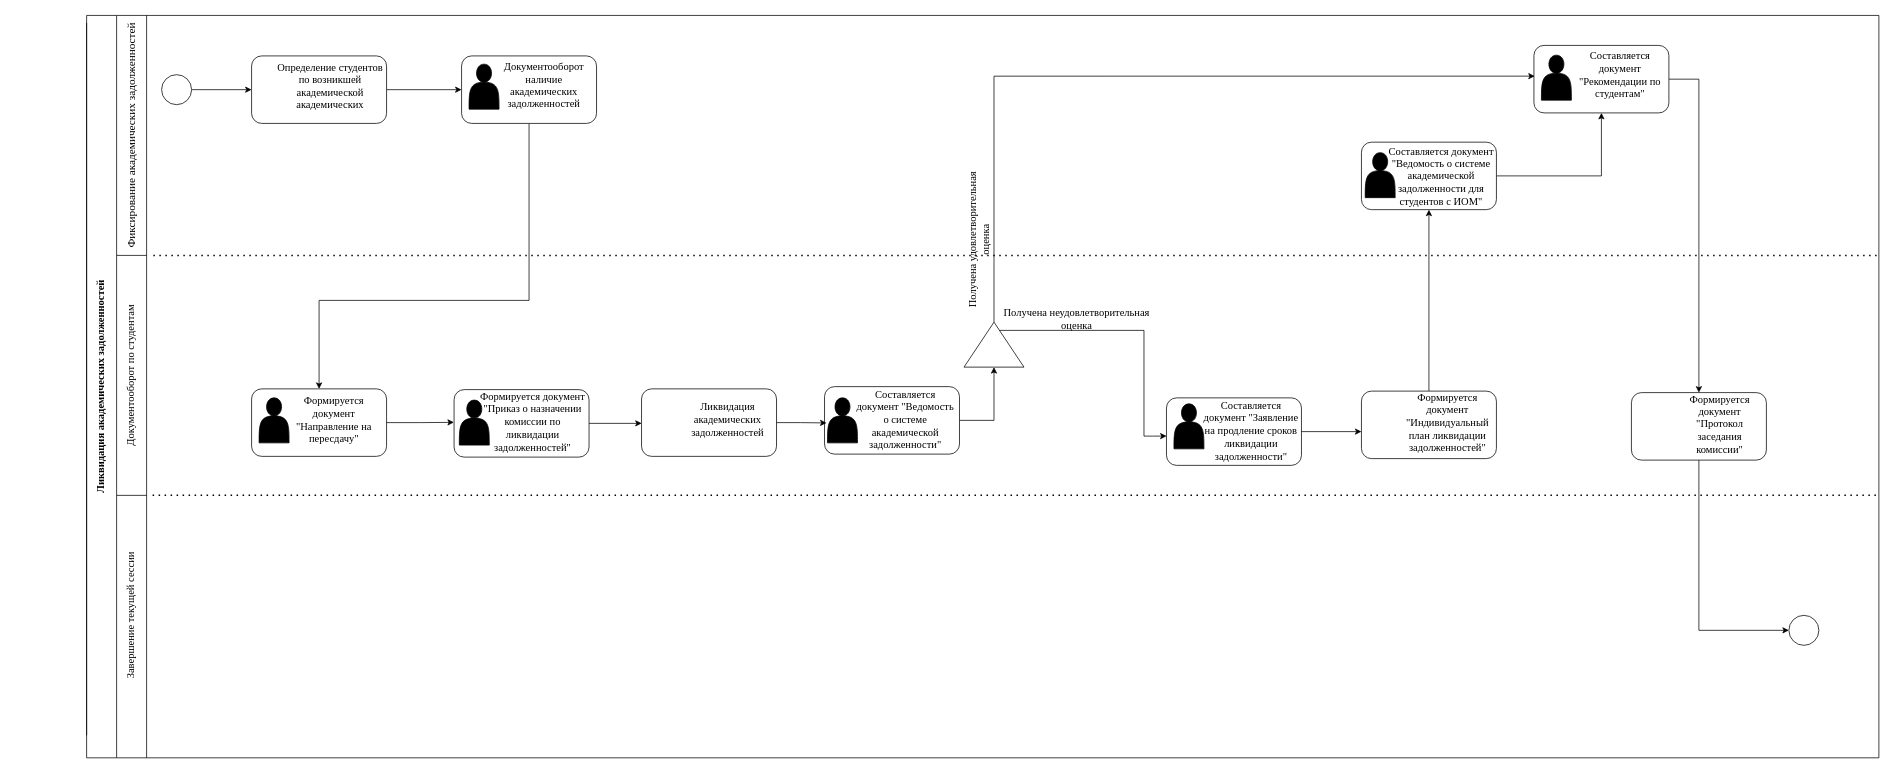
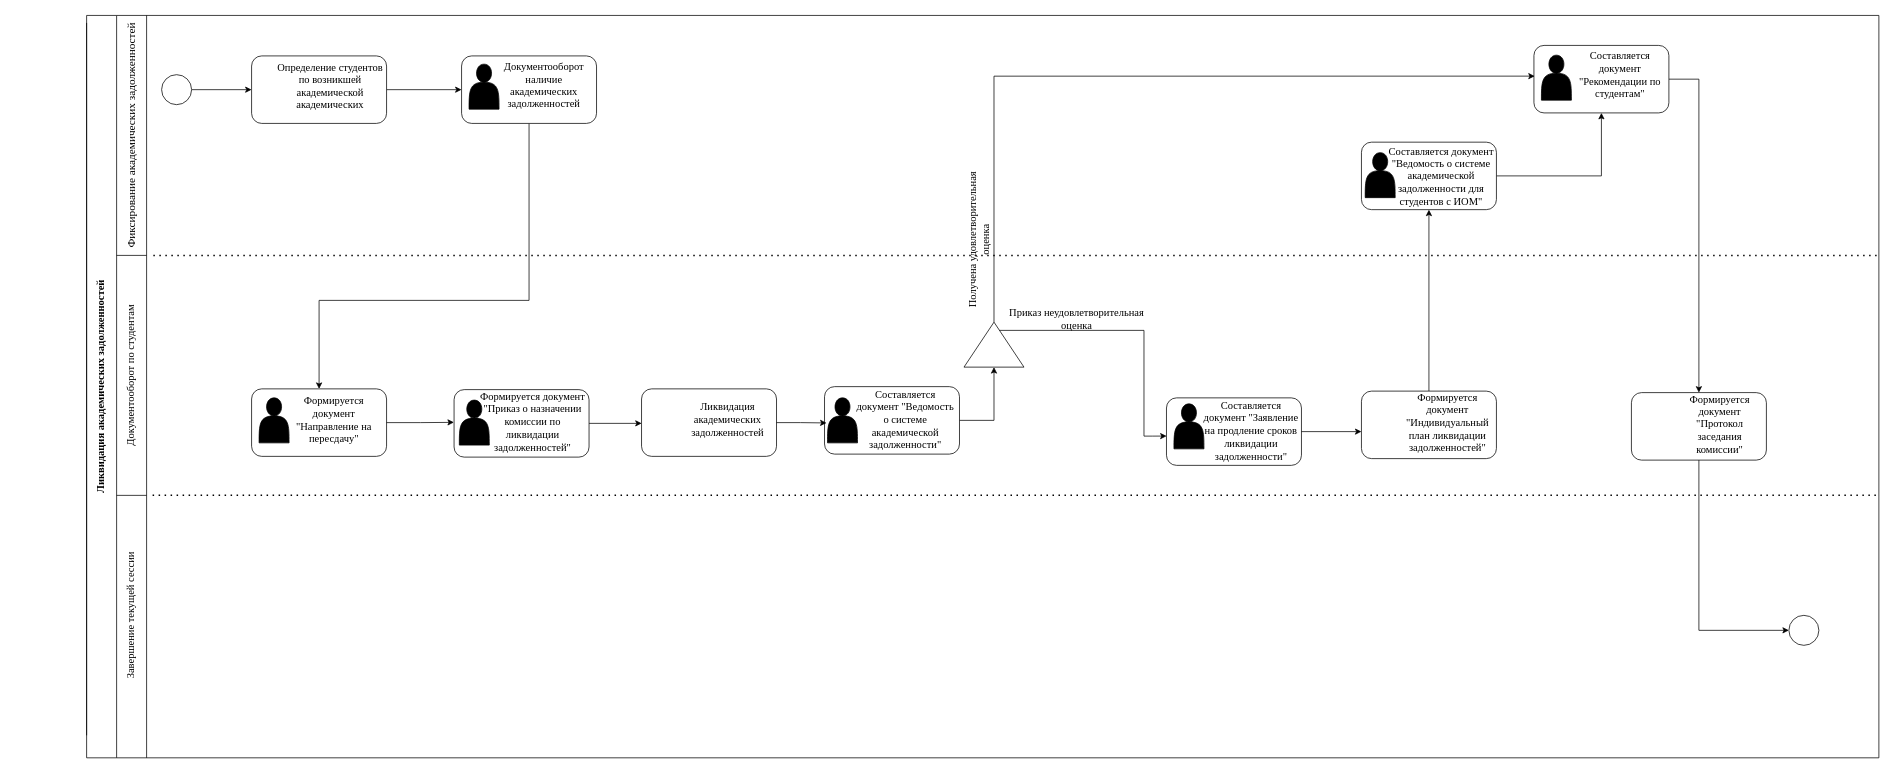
node "Получена неудовлетворительная оценка": label "Получена неудовлетворительная оценка" -> "Приказ неудовлетворительная оценка"
